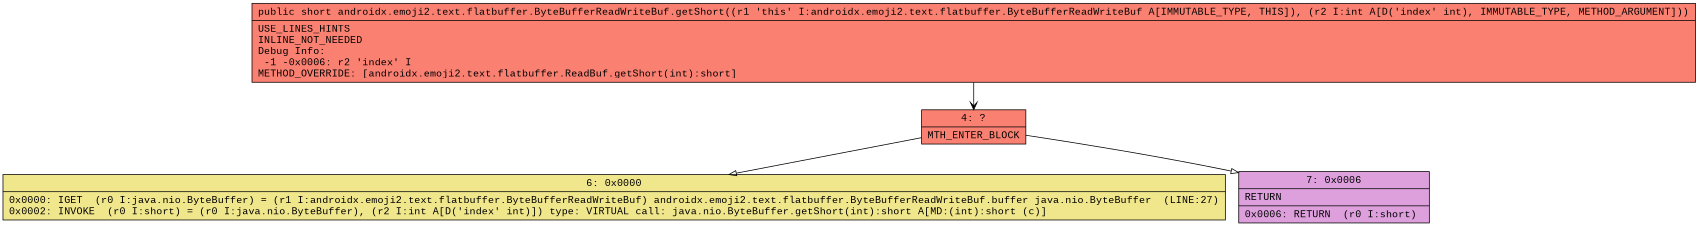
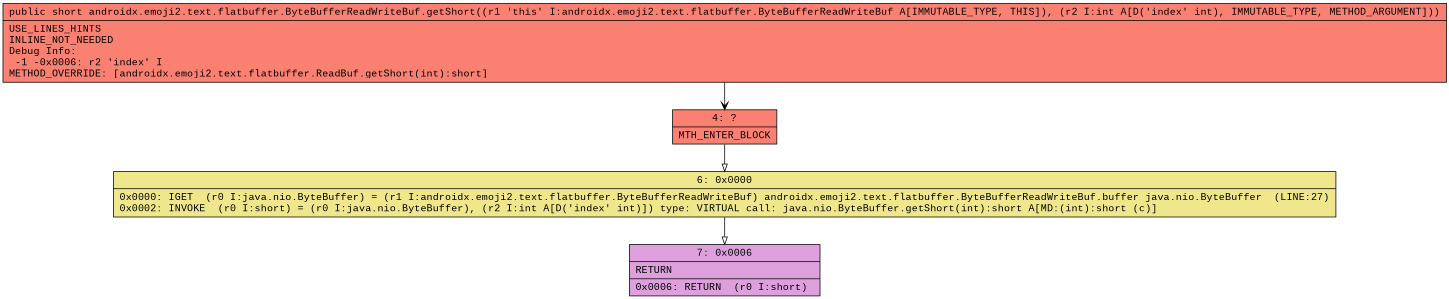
edge "4: ?" -> "7: 0x0006": now "6: 0x0000" -> "7: 0x0006"
